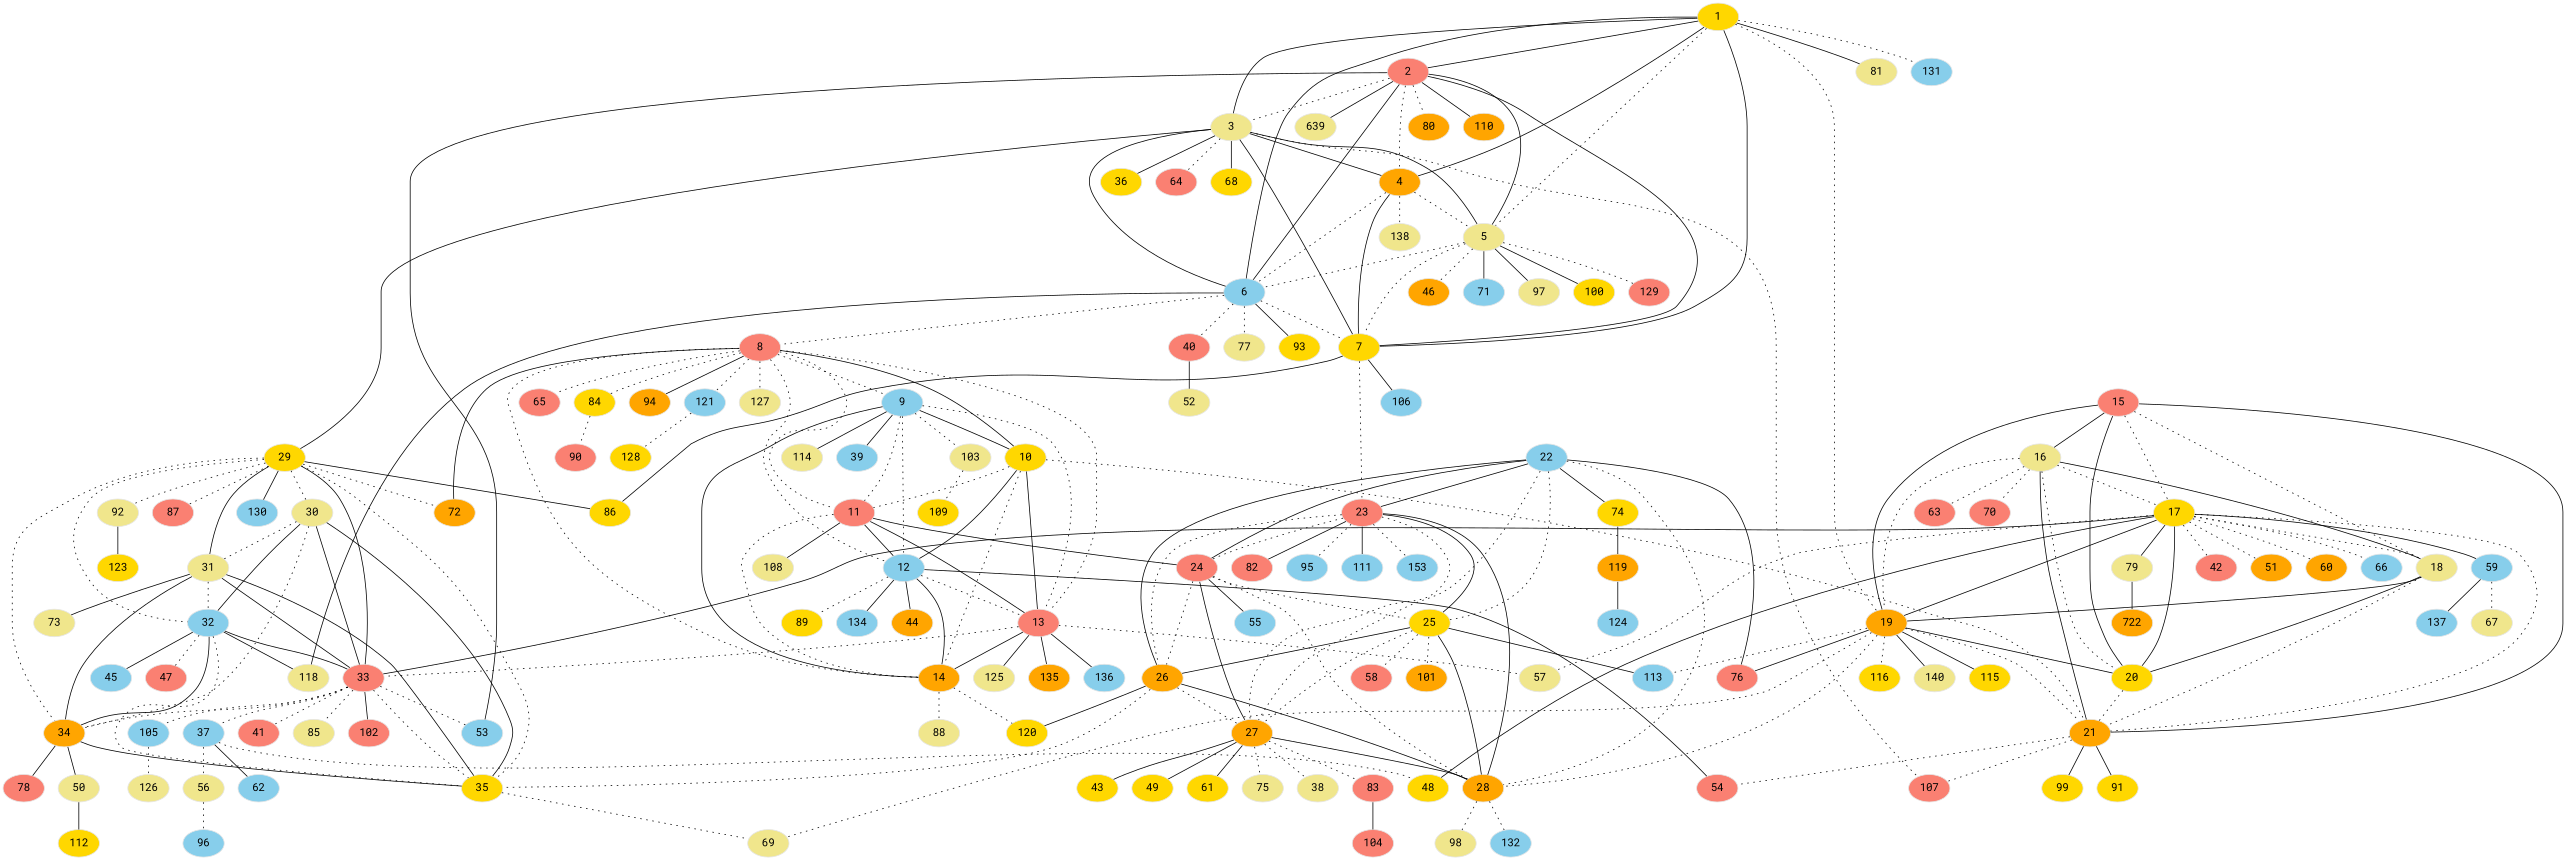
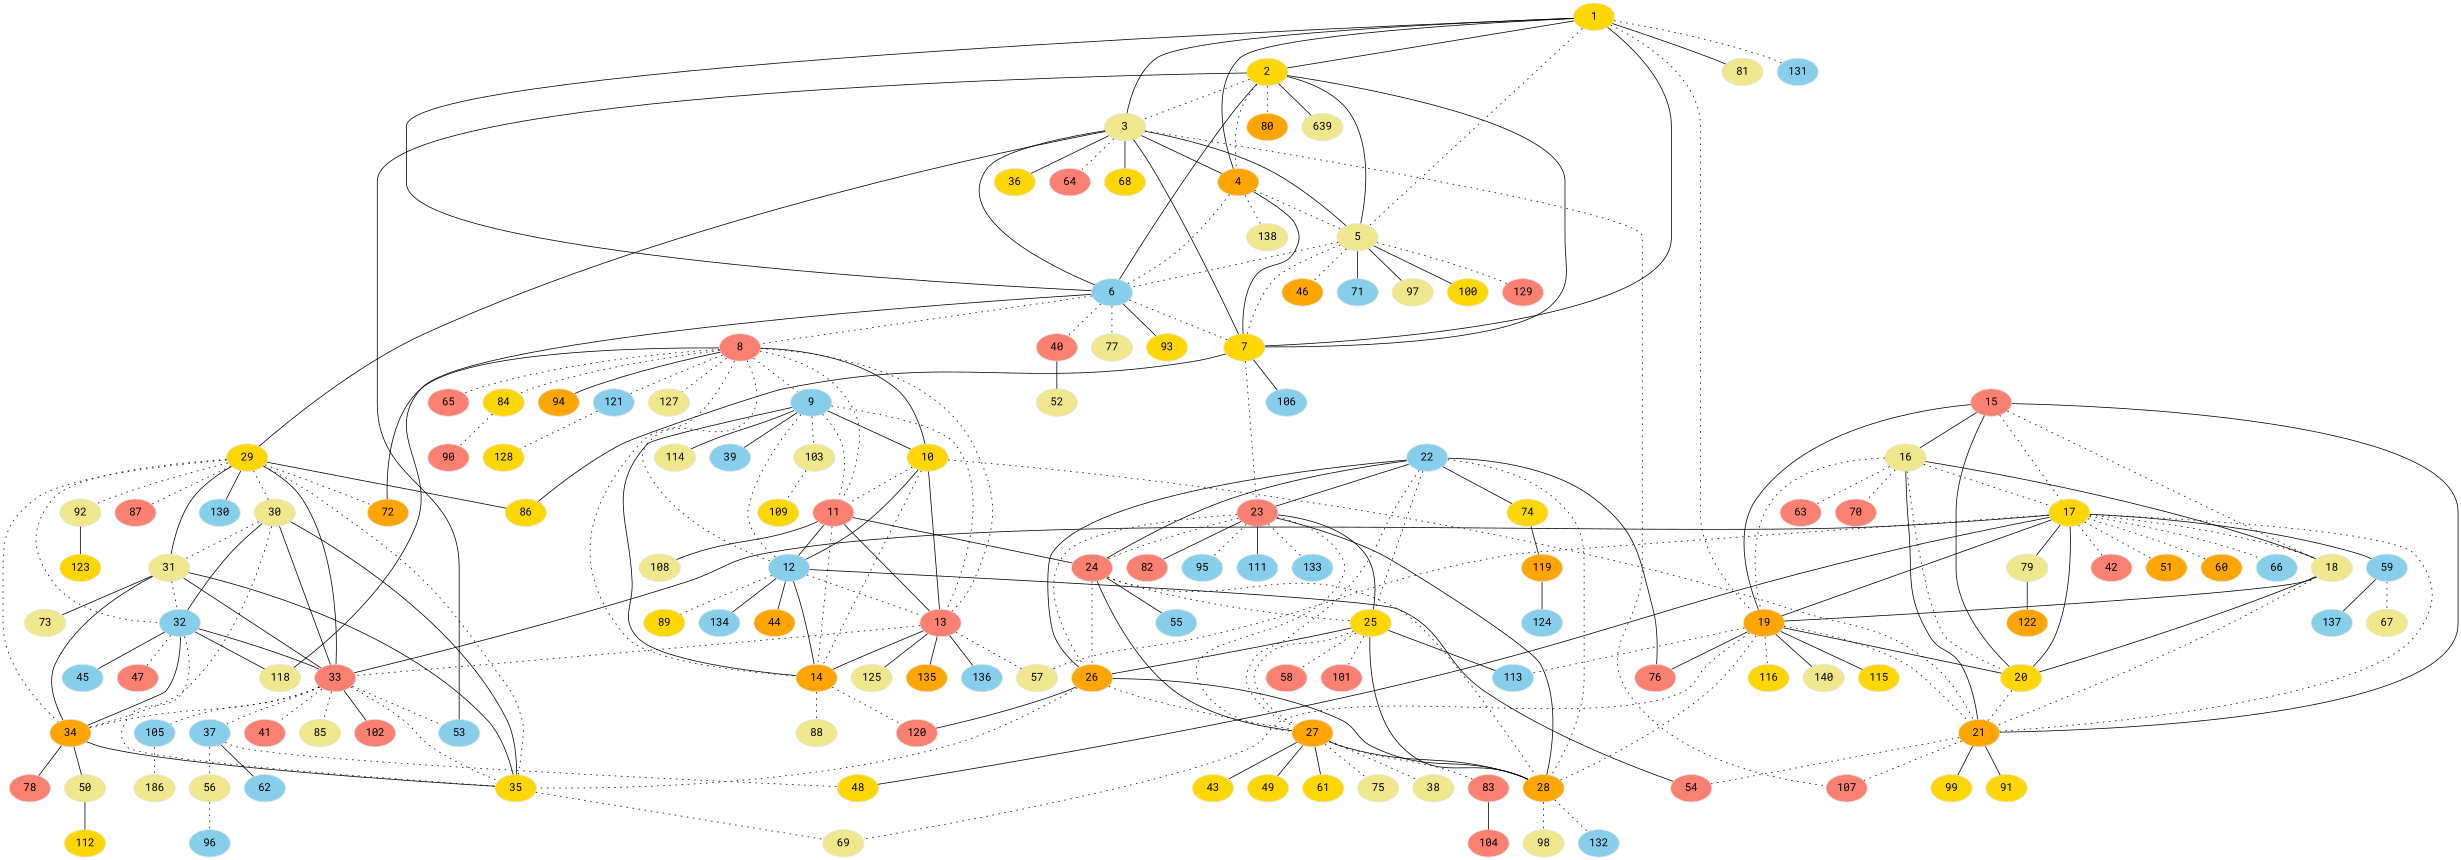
node "2": fillcolor salmon -> gold
node "110": removed
node "153": label "153" -> "133"
node "722": label "722" -> "122"
node "101": fillcolor orange -> salmon
node "120": fillcolor gold -> salmon
node "126": label "126" -> "186"
